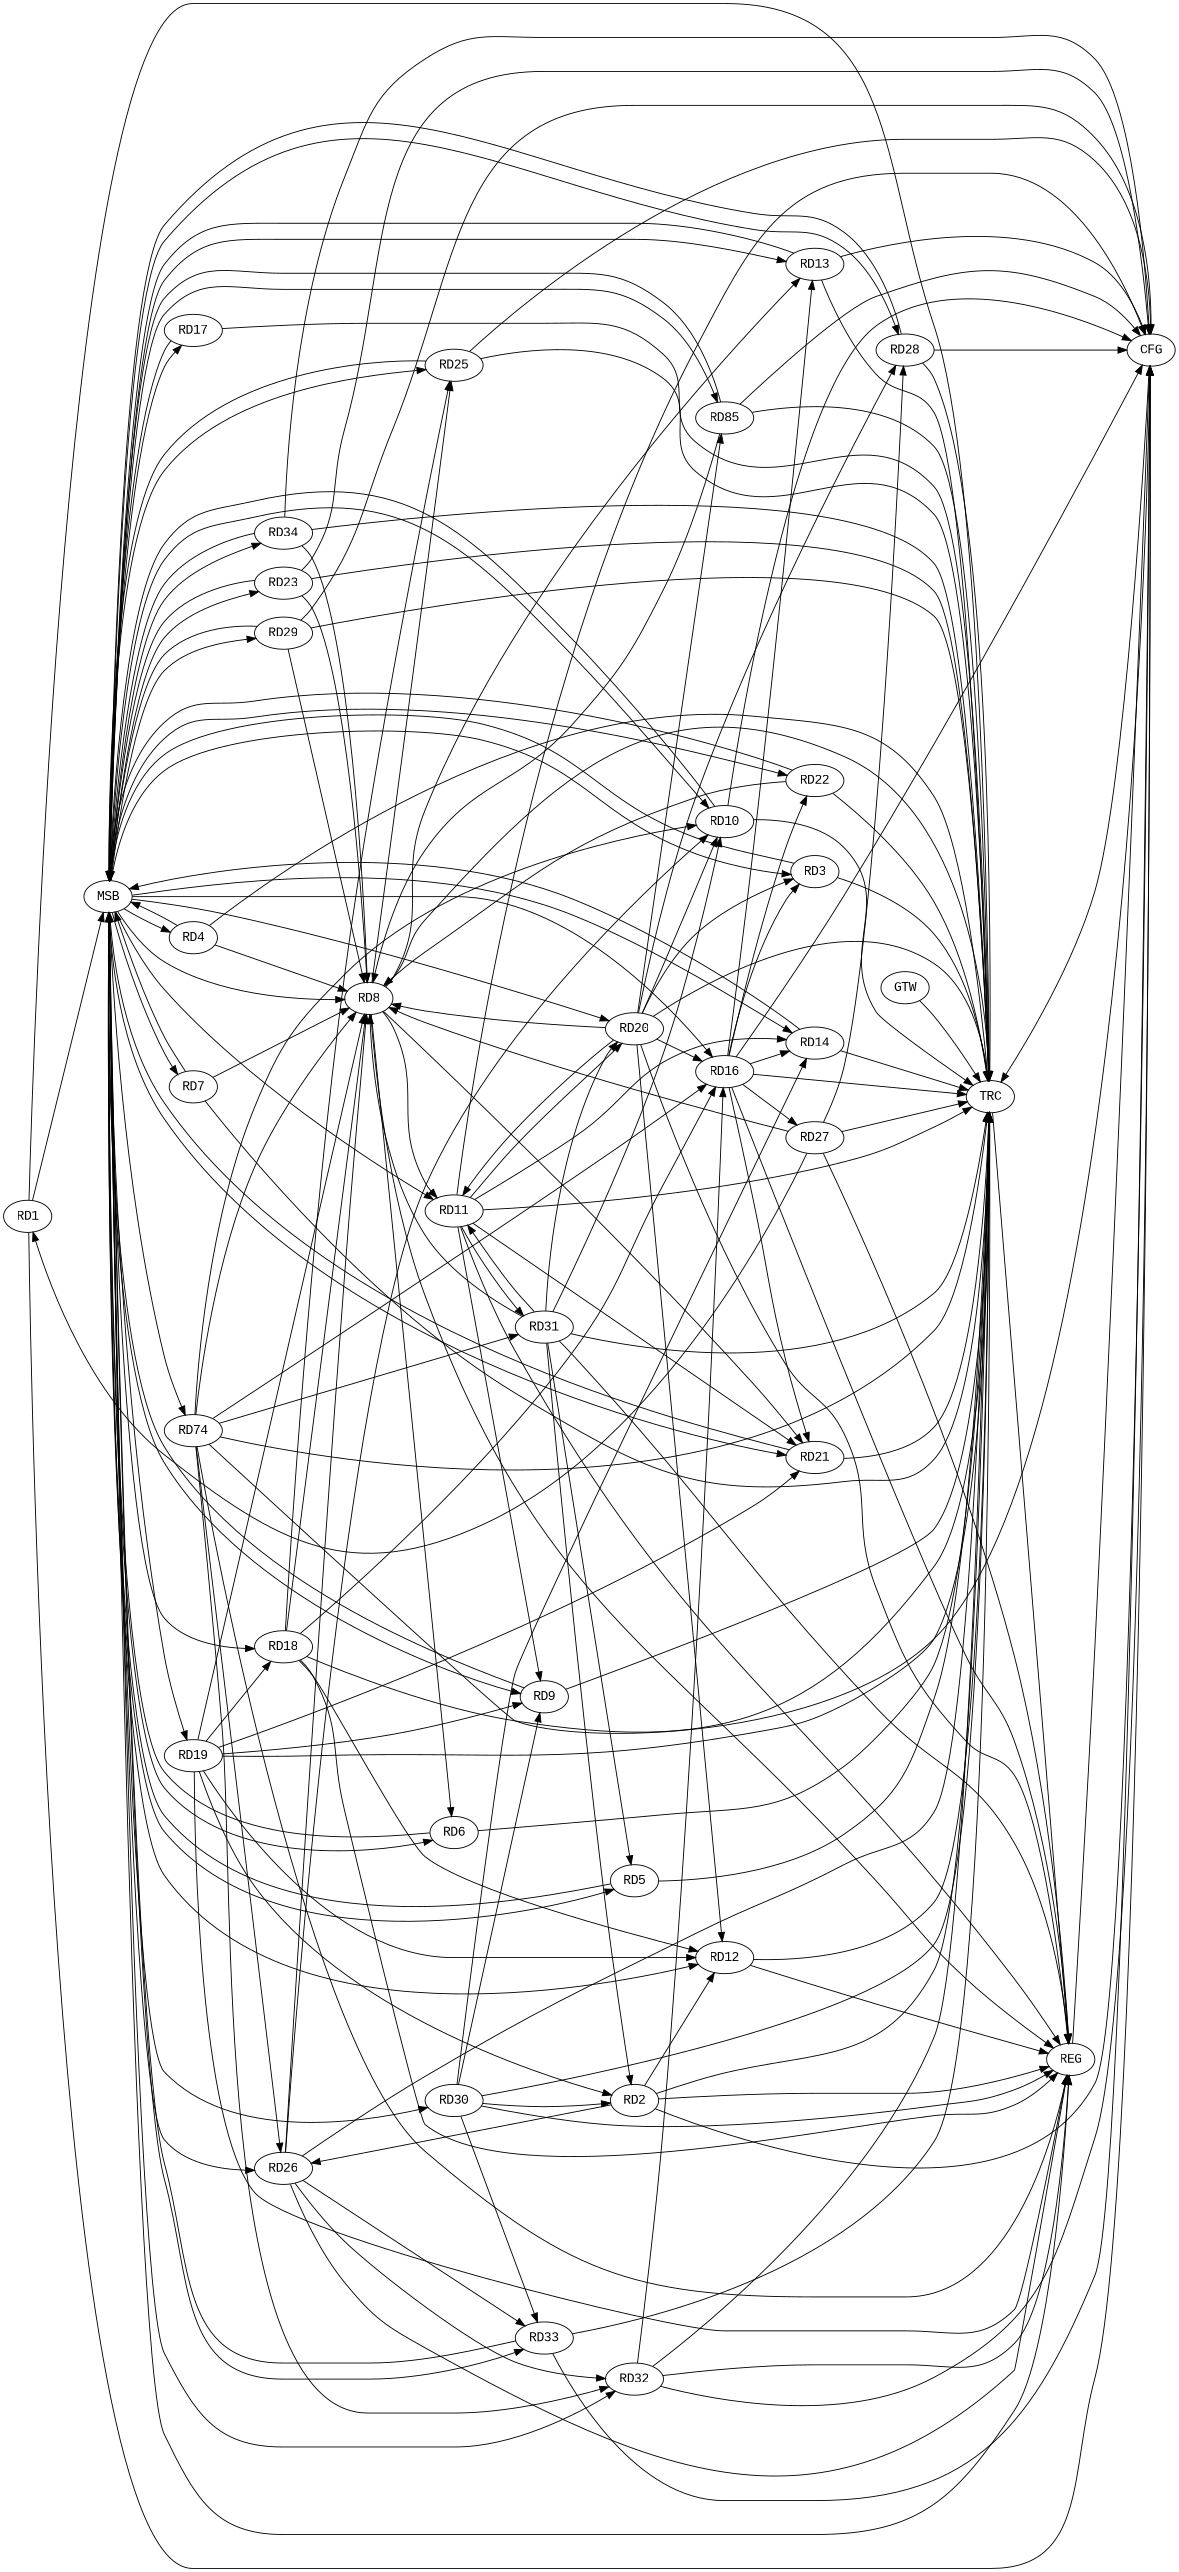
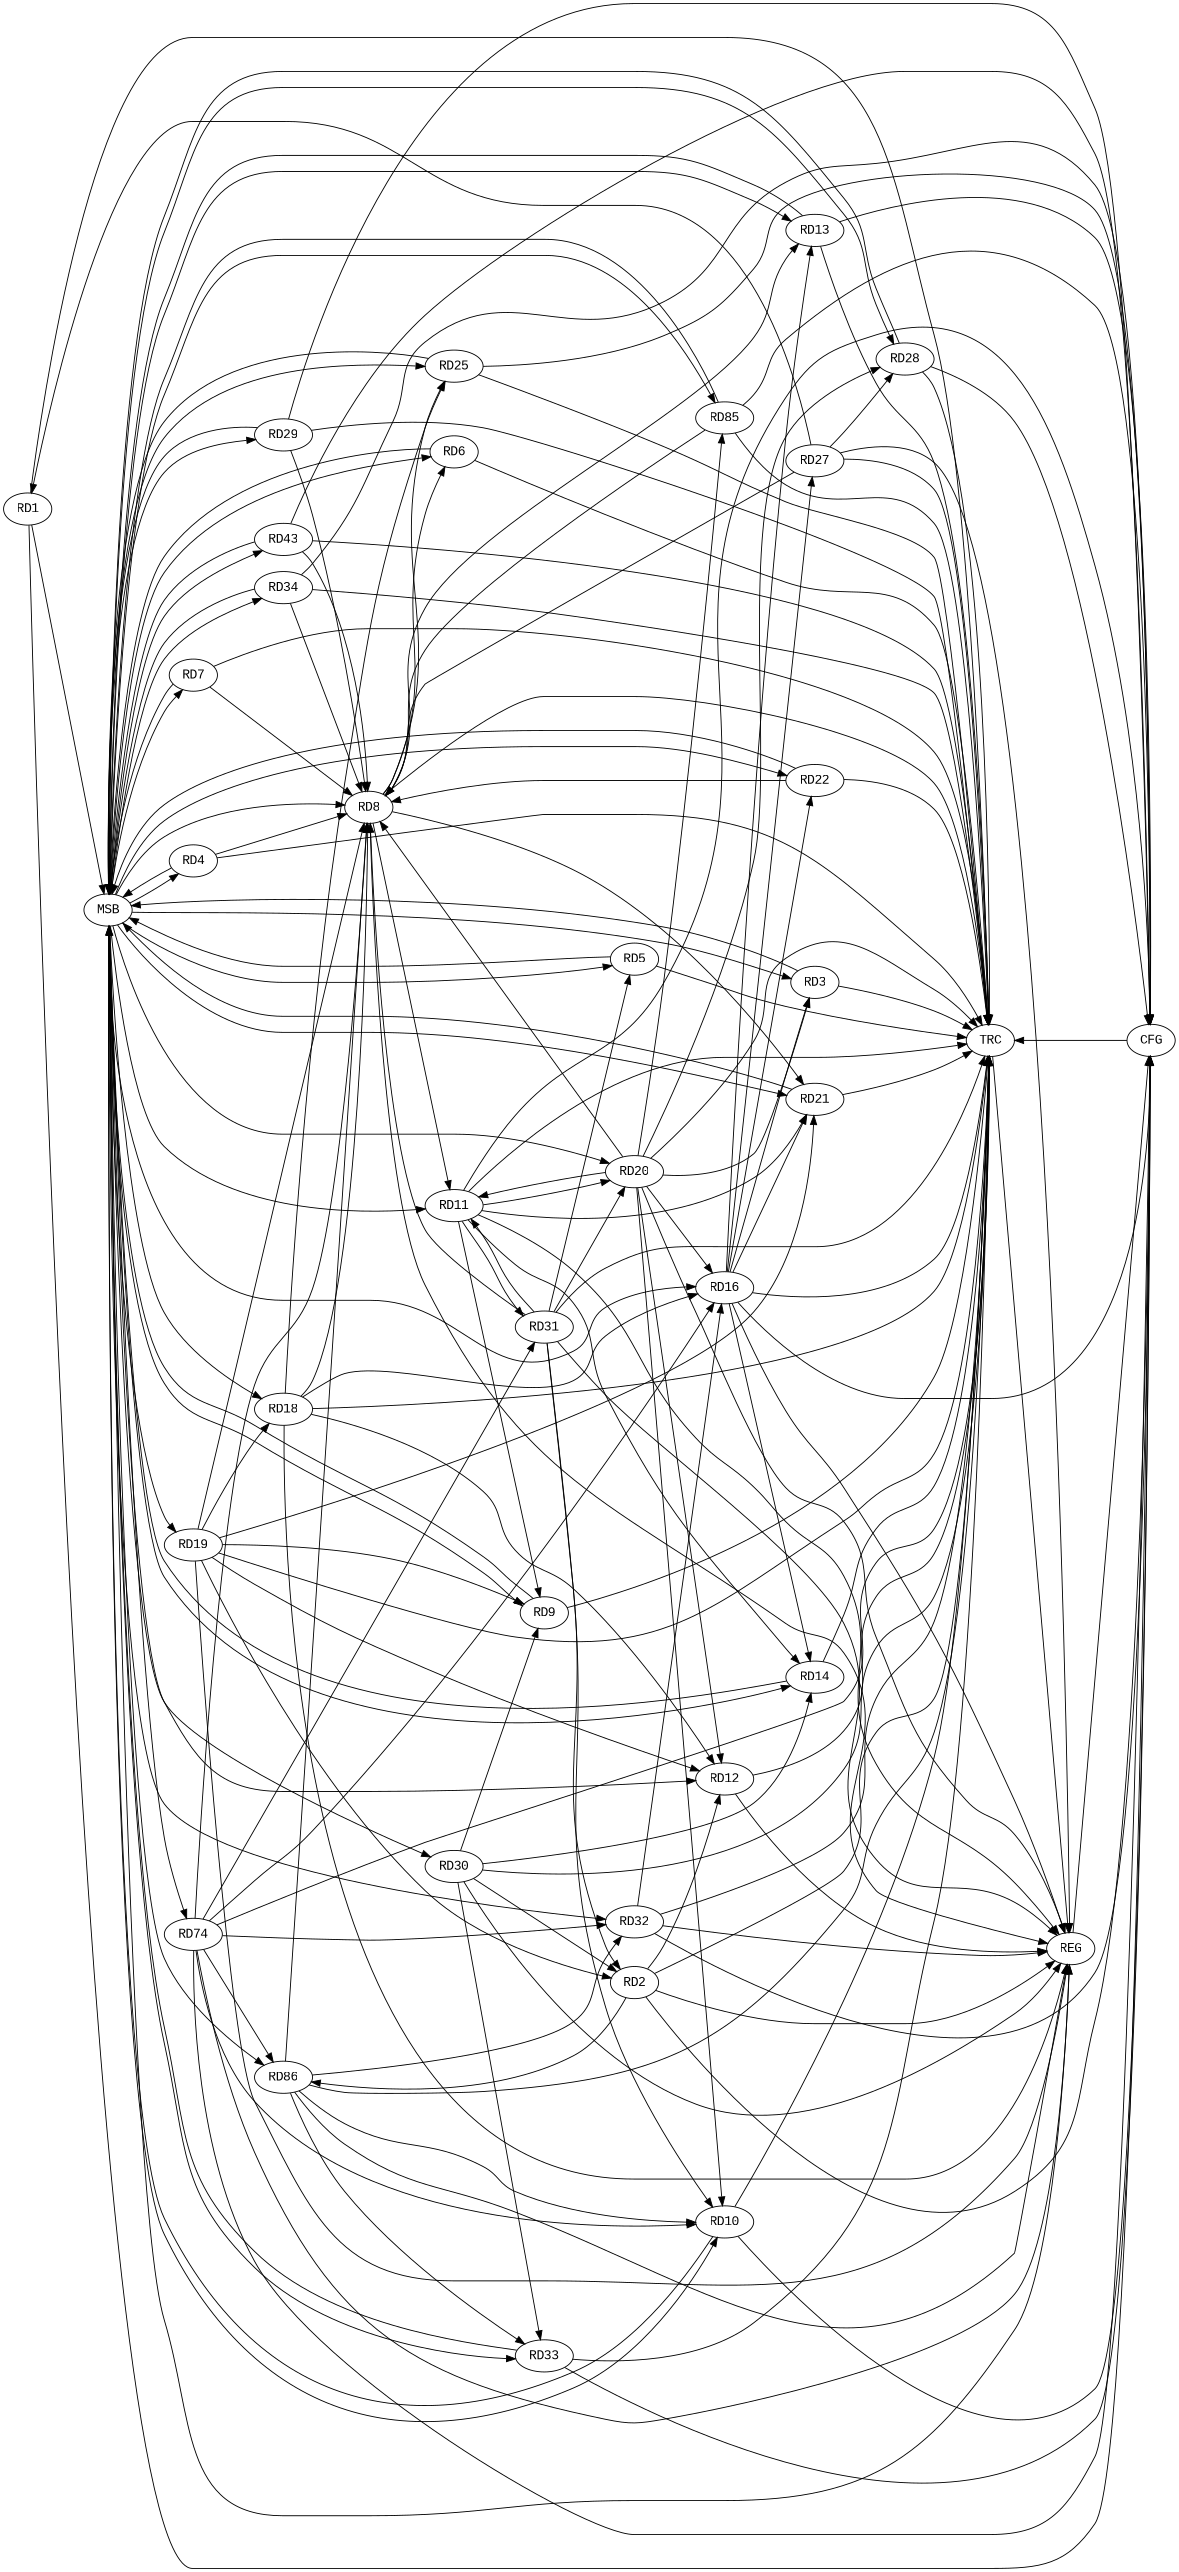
node "RD17": removed
node "RD23": label "RD23" -> "RD43"
node "GTW": removed
node "RD26": label "RD26" -> "RD86"
